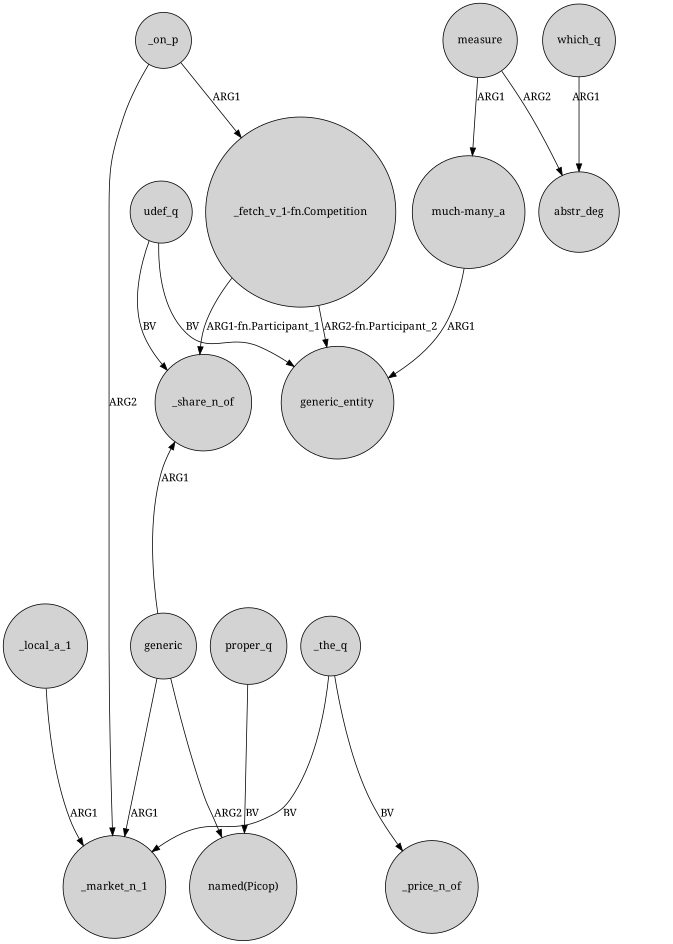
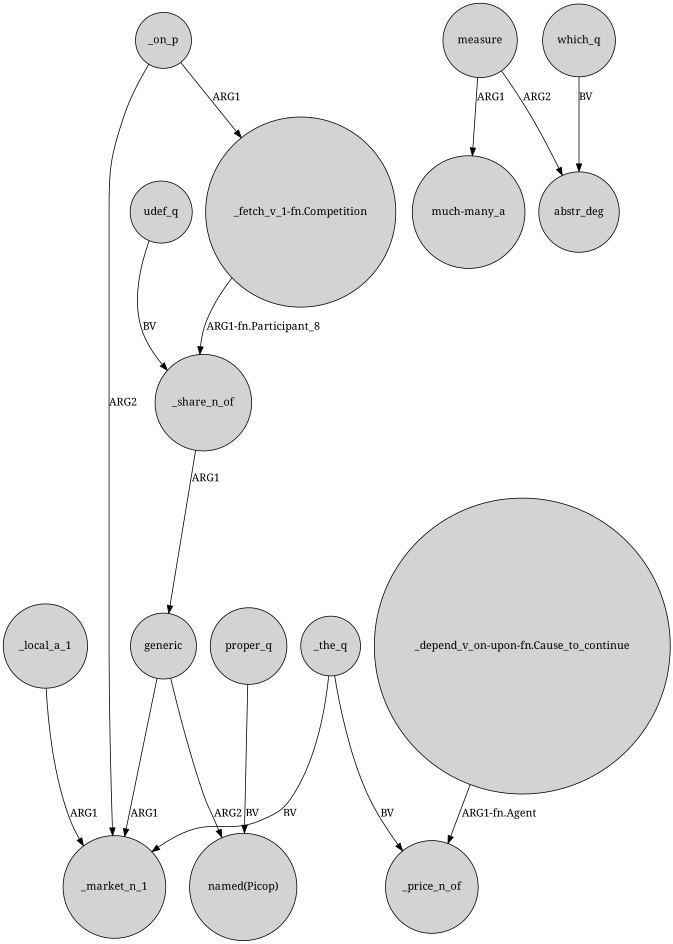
edge "which_q" -> "abstr_deg": label "ARG1" -> "BV"
edge "_fetch_v_1-fn.Competition" -> "_share_n_of": label "ARG1-fn.Participant_1" -> "ARG1-fn.Participant_8"
node "generic_entity": removed
edge "generic" -> "_share_n_of": reversed
node "_depend_v_on-upon-fn.Cause_to_continue": added
